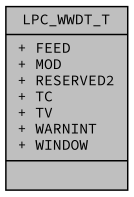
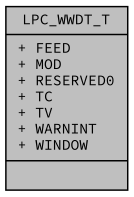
node "LPC_WWDT_T": text "+ RESERVED2" -> "+ RESERVED0"
